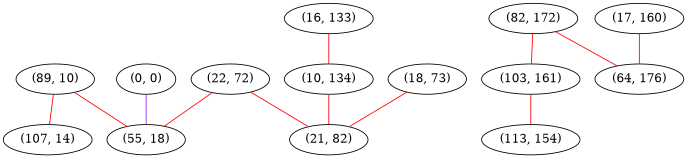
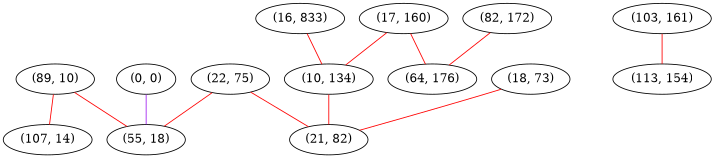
node "(16, 133)": label "(16, 133)" -> "(16, 833)"
edge "(17, 160)" -- "(10, 134)": added
edge "(82, 172)" -- "(103, 161)": removed
node "(22, 72)": label "(22, 72)" -> "(22, 75)"
